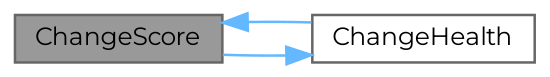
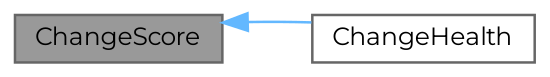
edge "ChangeScore" -> "ChangeHealth": removed
